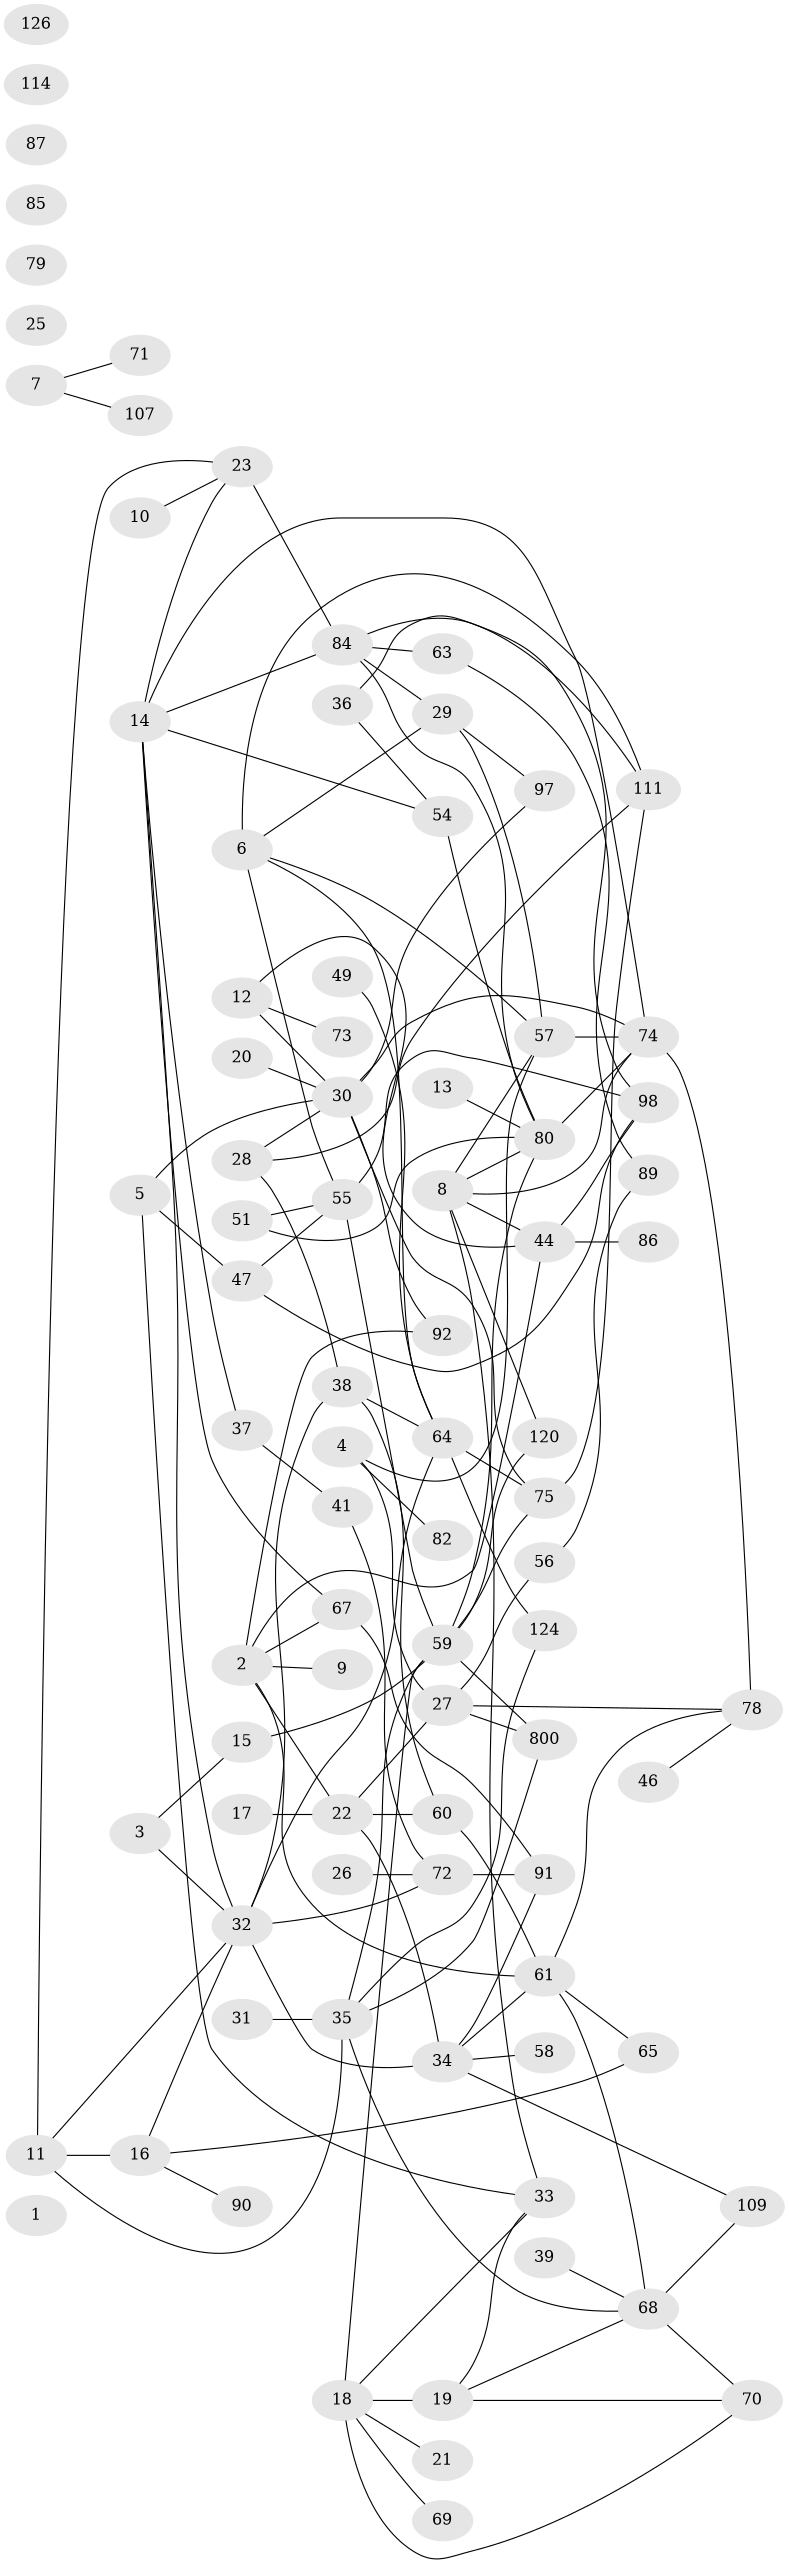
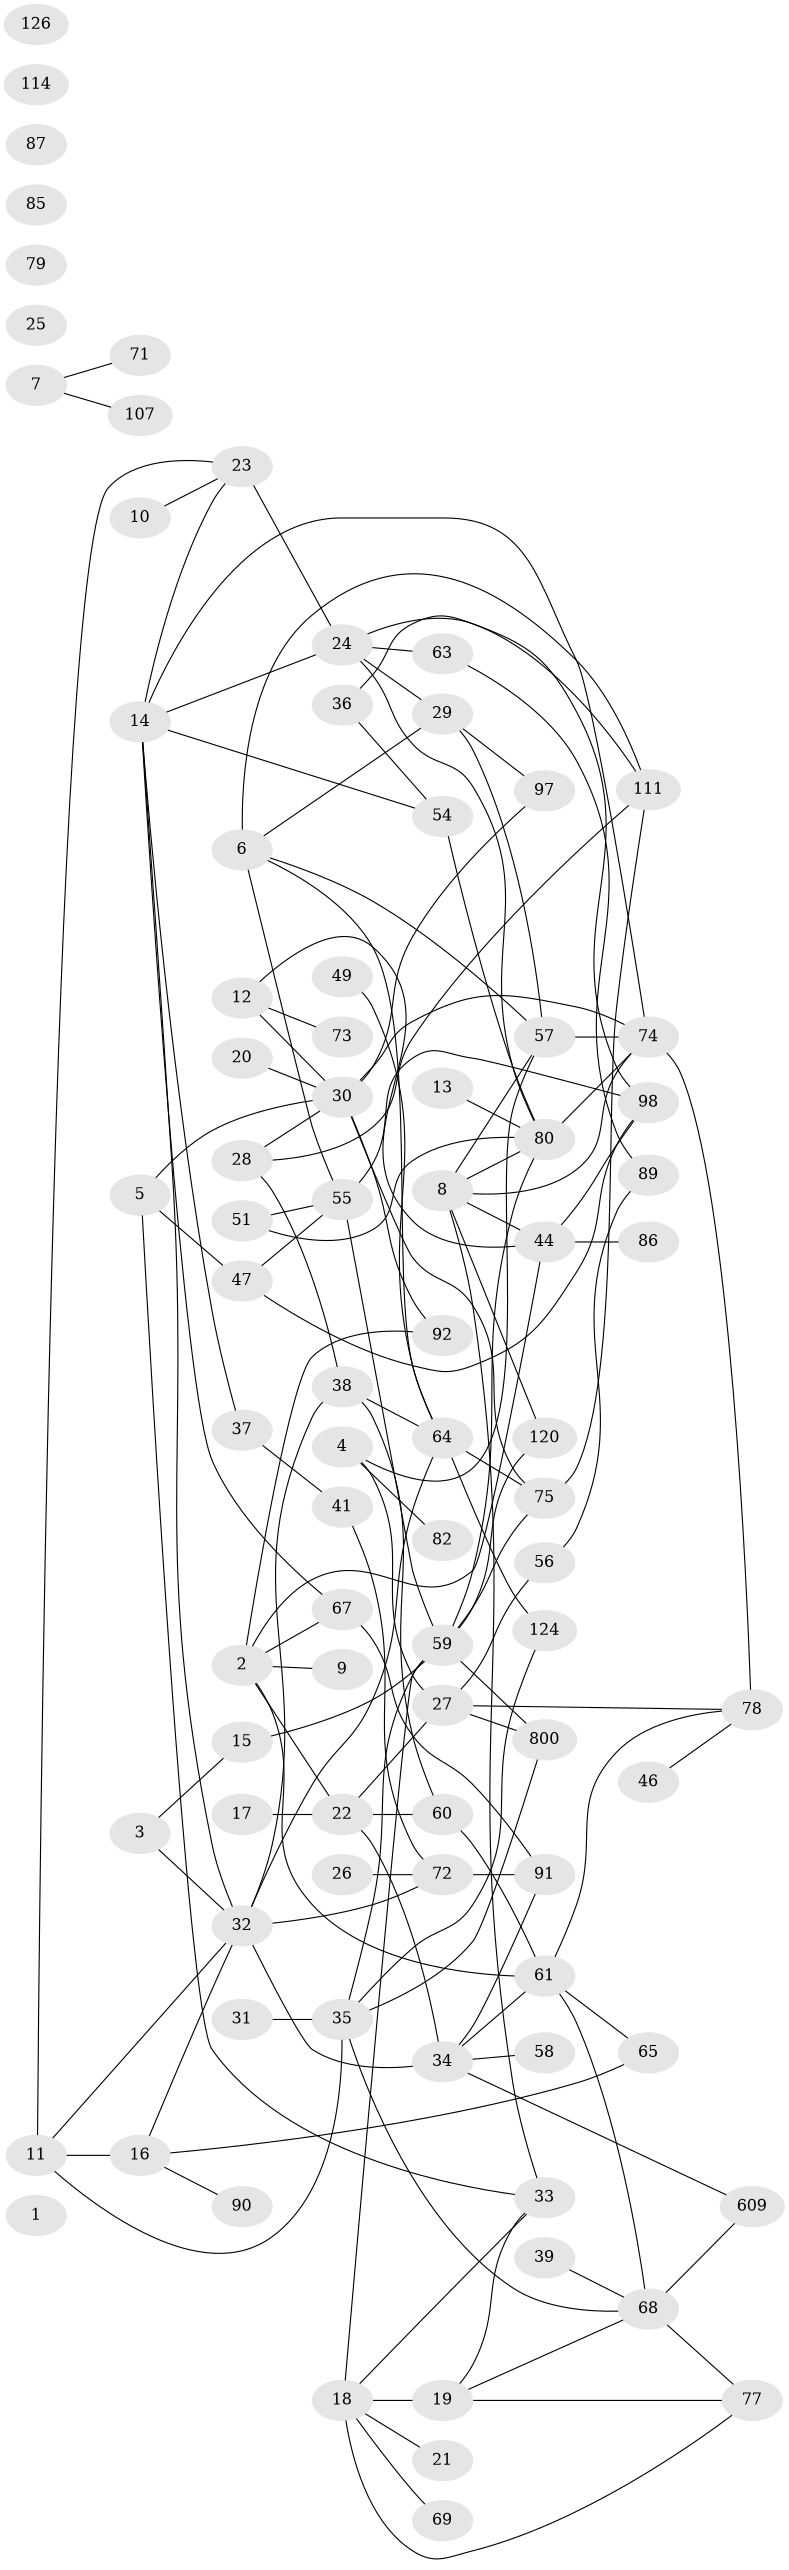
node "84": label "84" -> "24"
node "109": label "109" -> "609"
node "70": label "70" -> "77"
